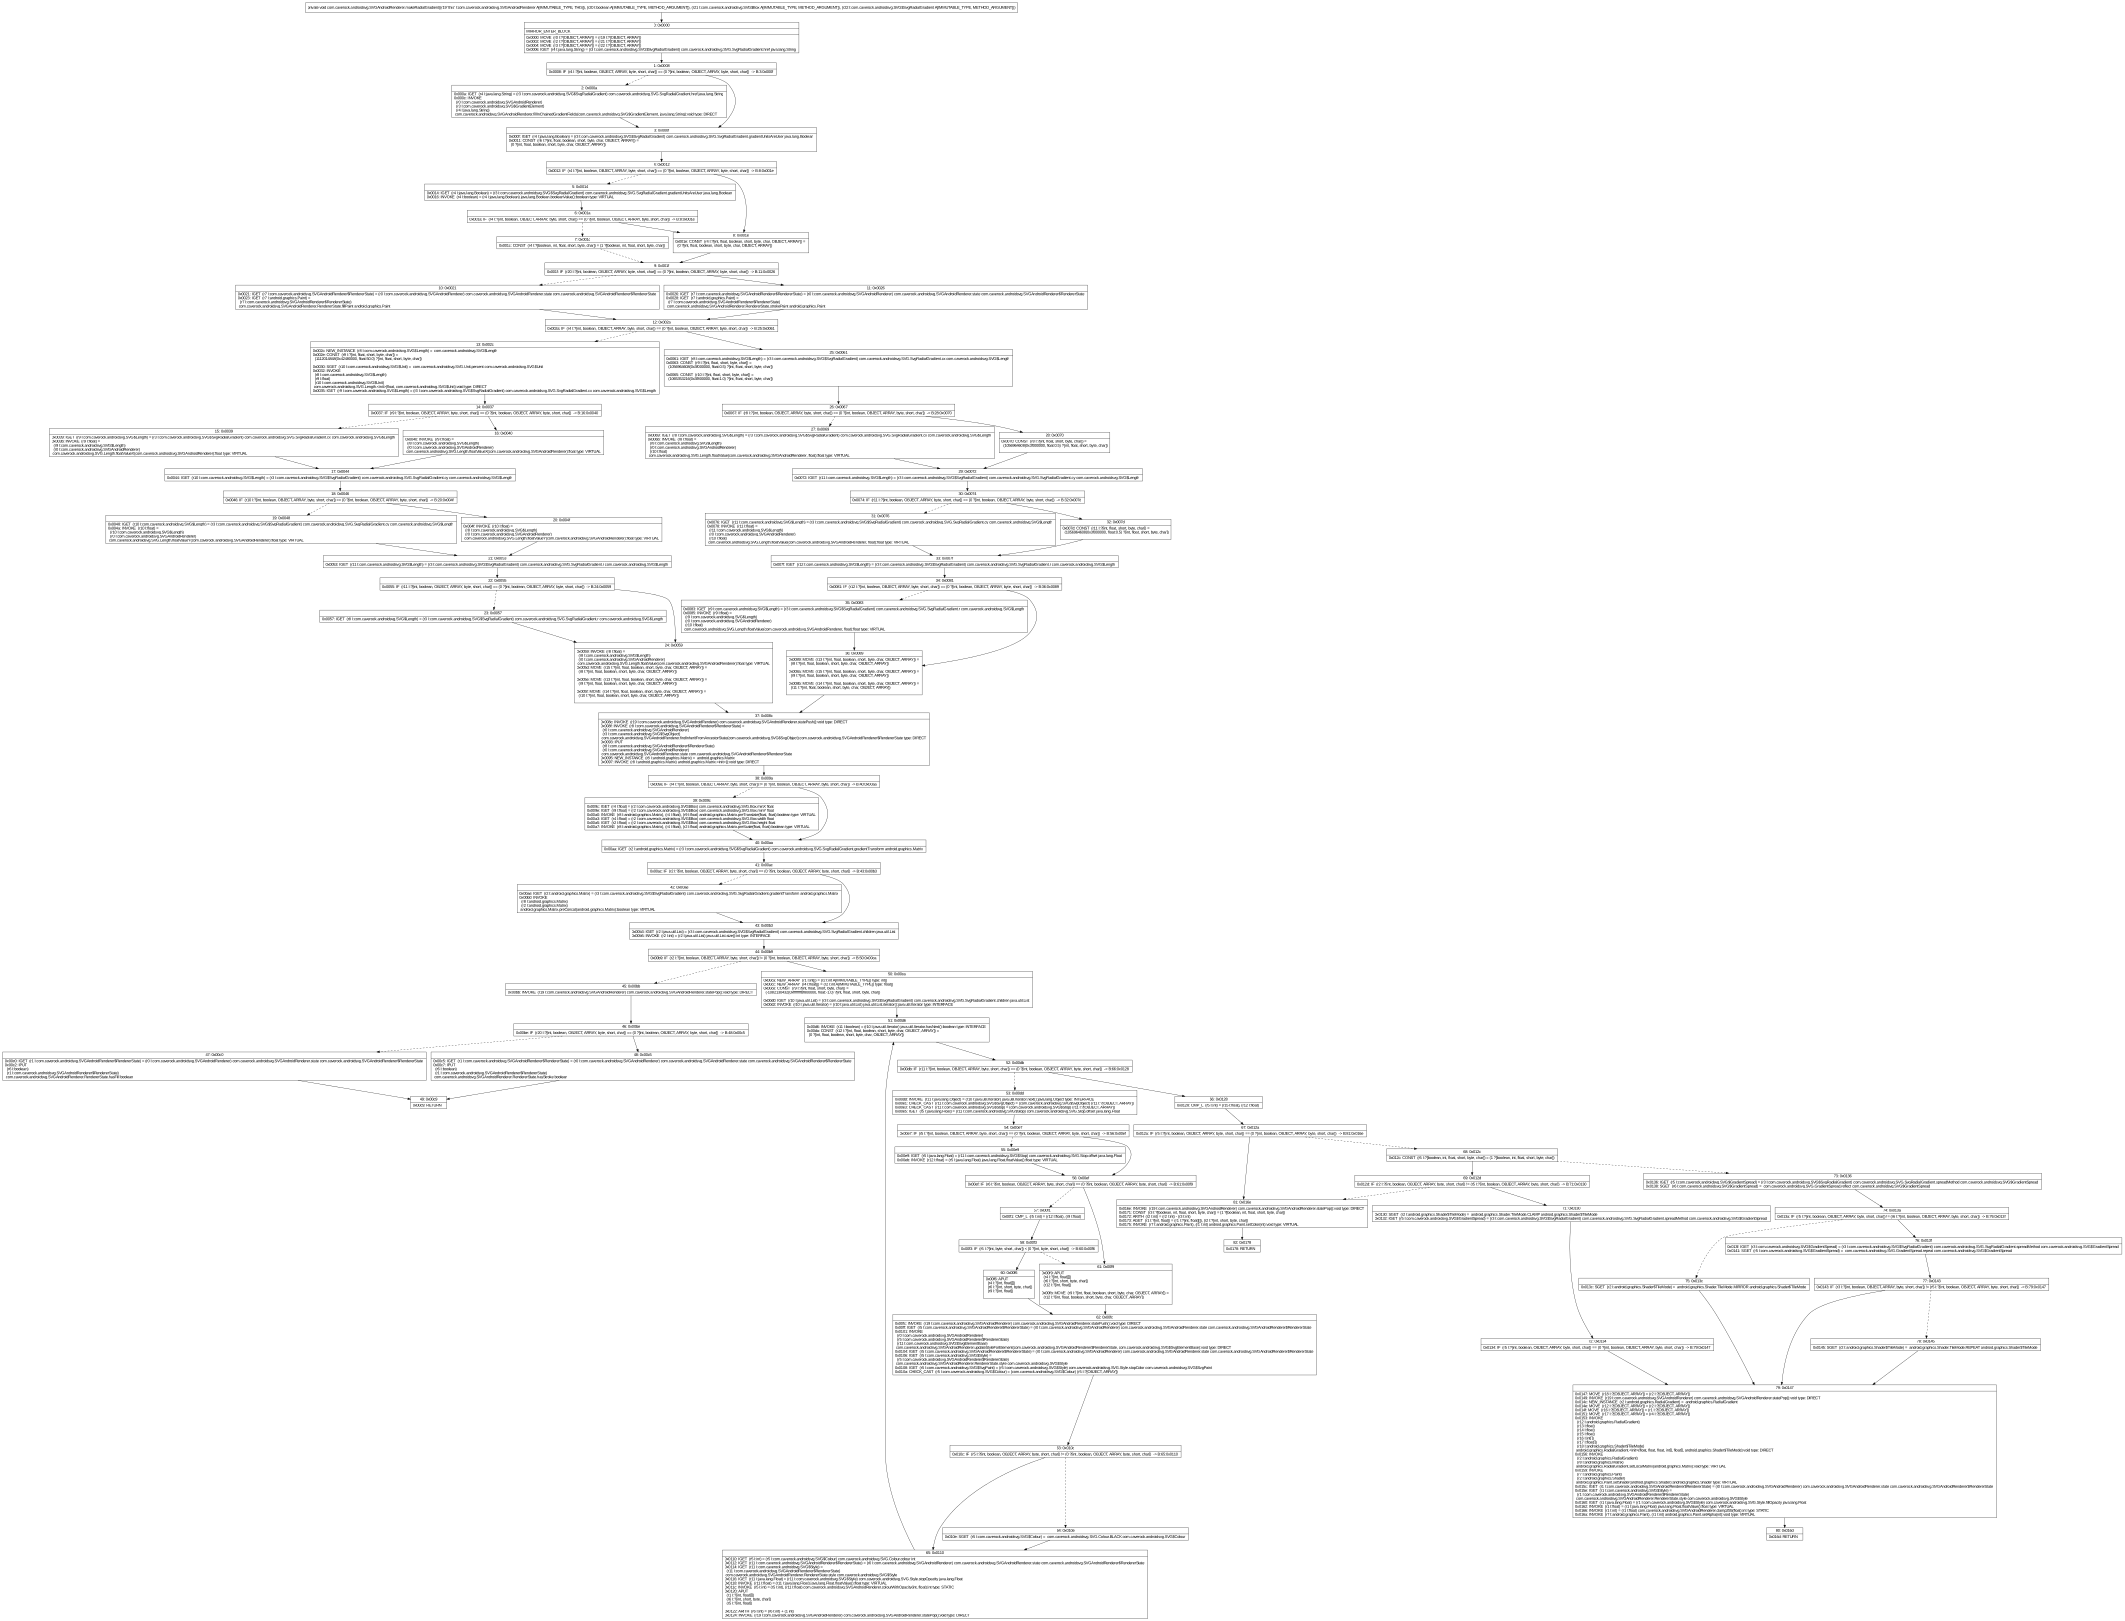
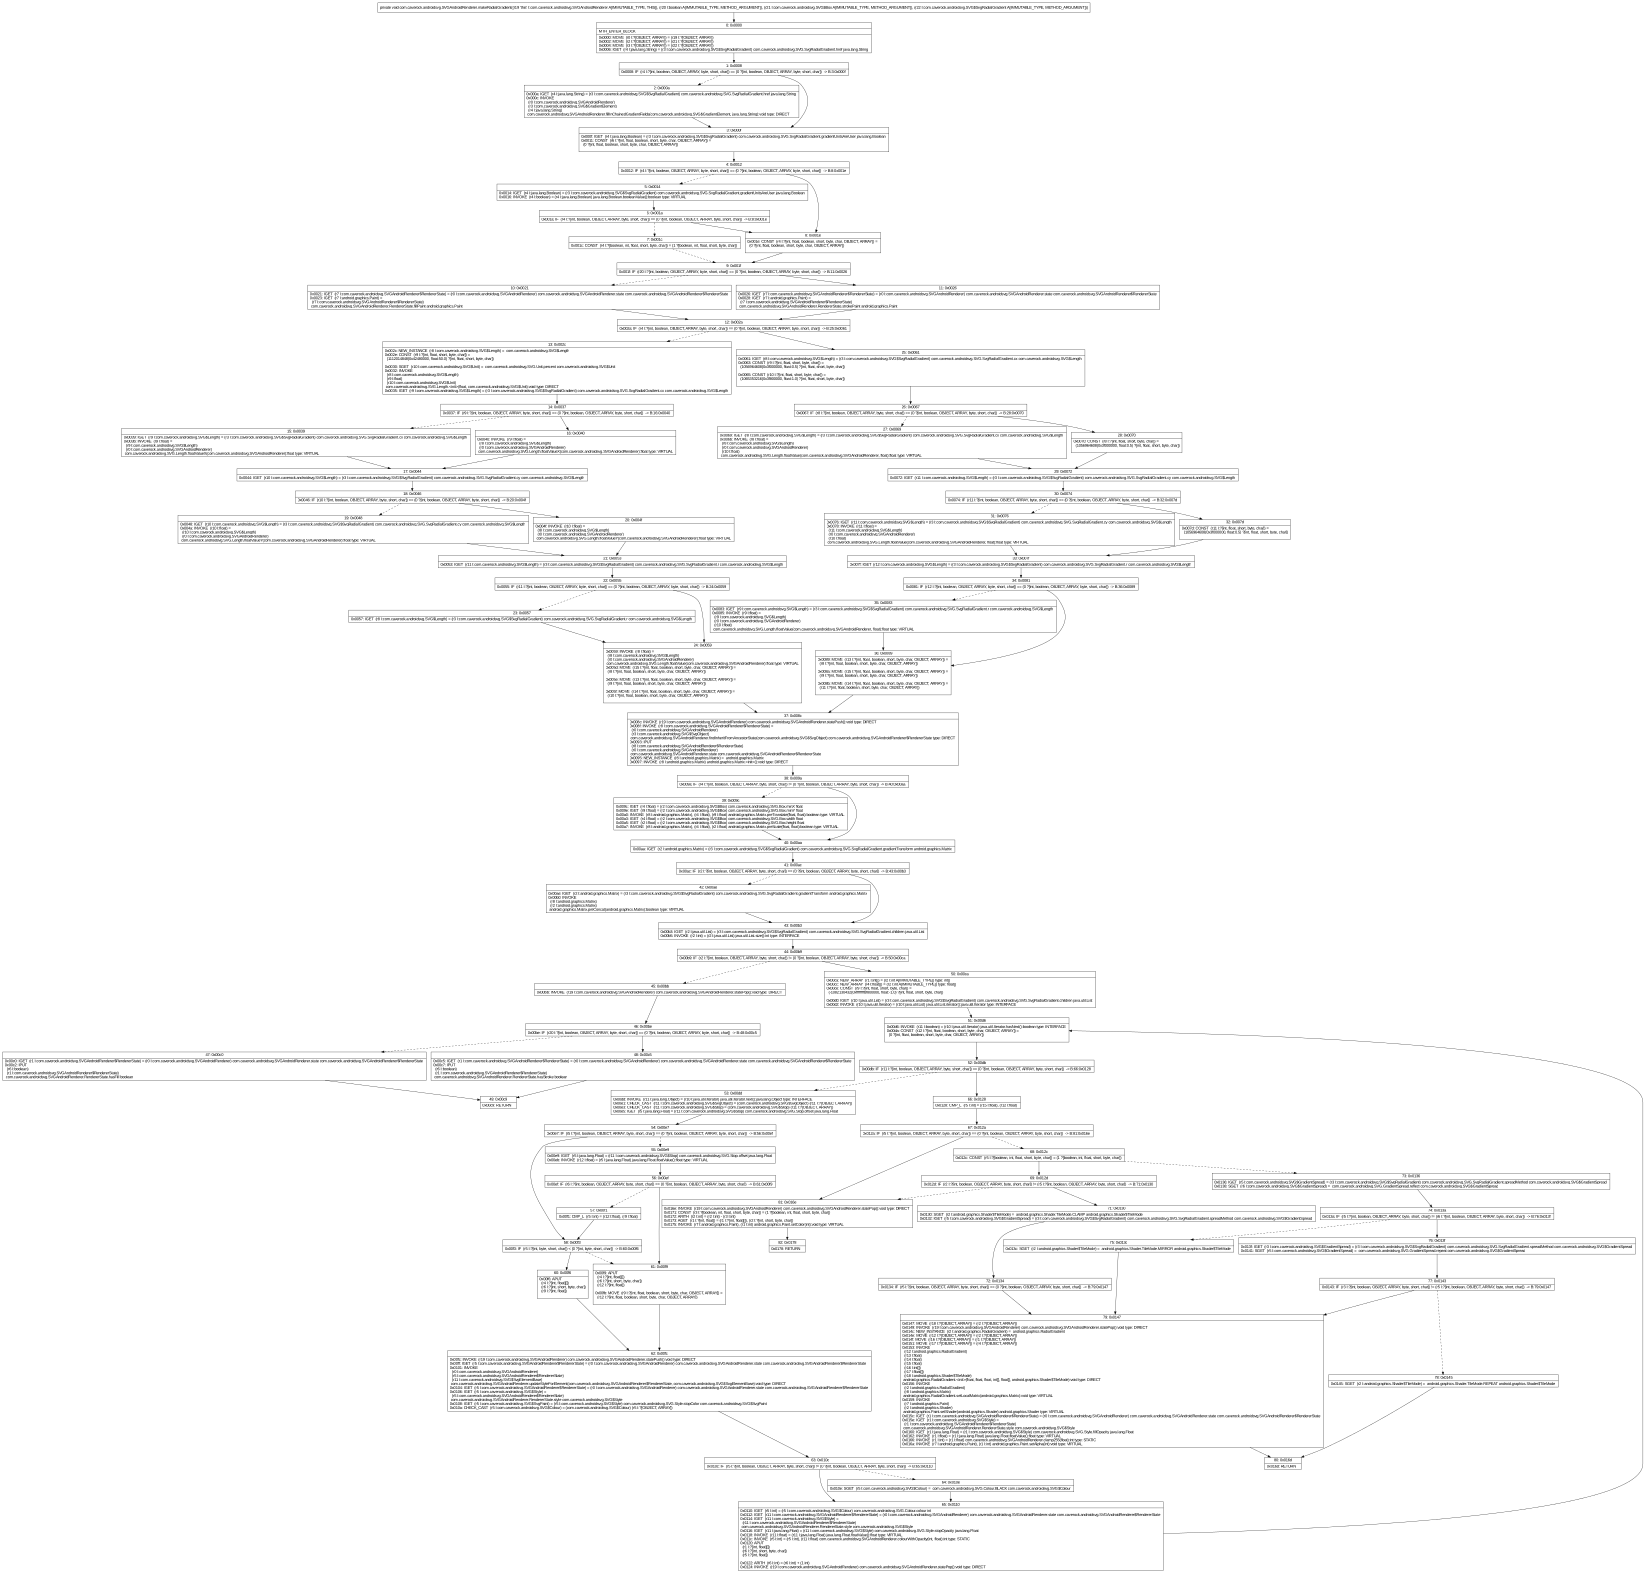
node "0: 0x0000": text "MIRROR_ENTER_BLOCK" -> "MTH_ENTER_BLOCK"
edge "54: 0x00e7" -> "56: 0x00ef": now "54: 0x00e7" -> "58: 0x00f3"
edge "78: 0x0145" -> "79: 0x0147": now "78: 0x0145" -> "80: 0x016d"
